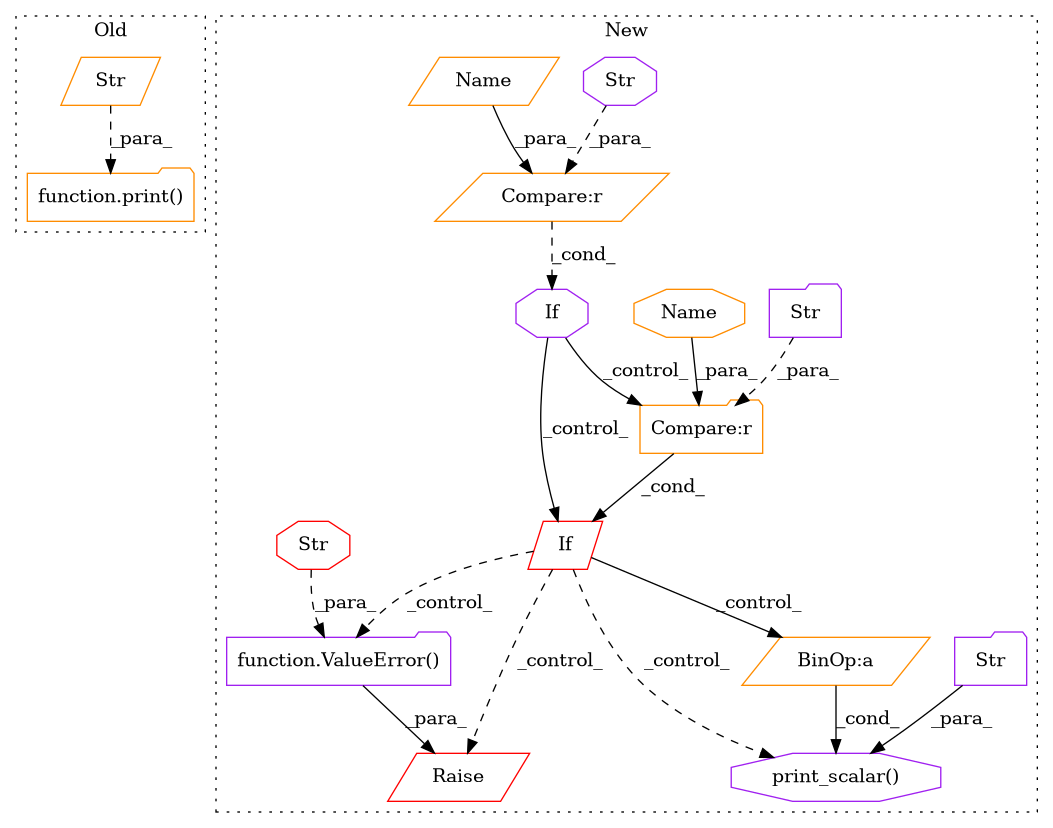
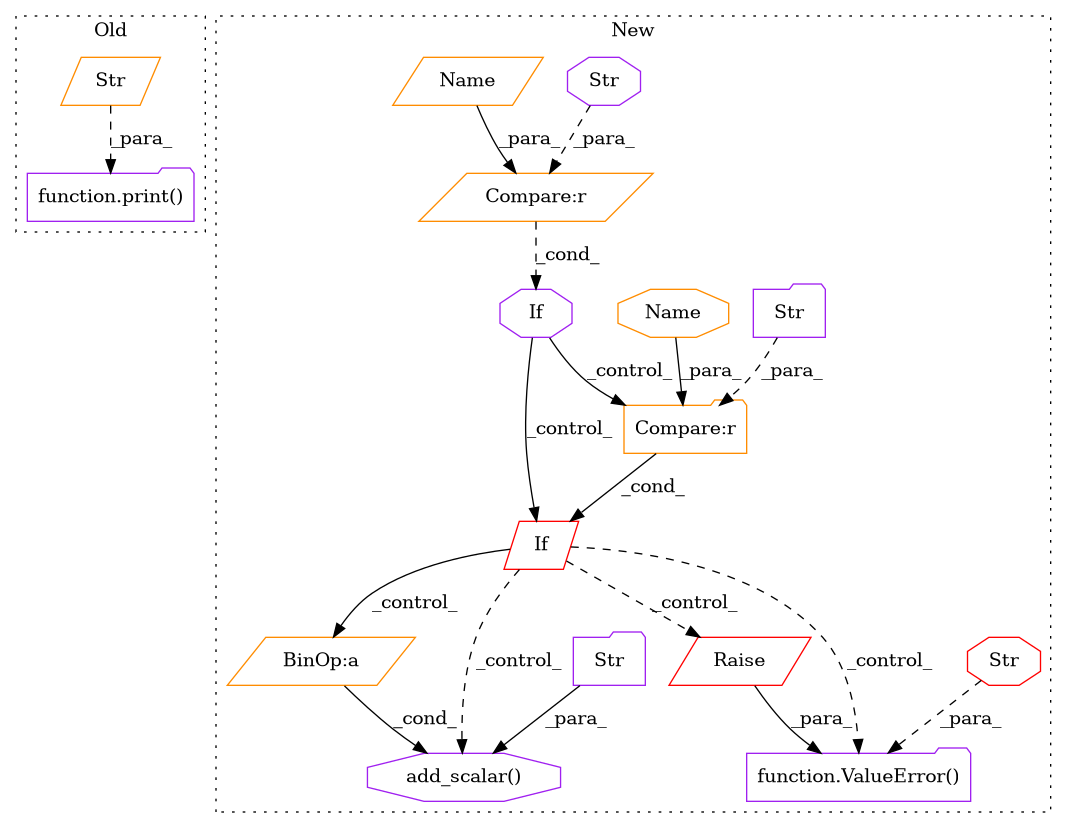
node "function.print()": color darkorange -> purple
edge "function.ValueError()" -> "Raise": reversed
node "print_scalar()": label "print_scalar()" -> "add_scalar()"
